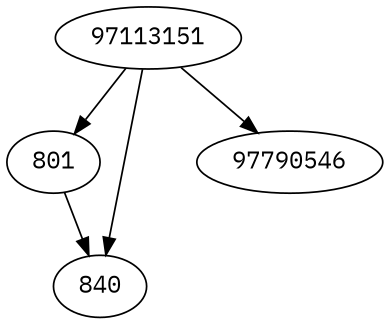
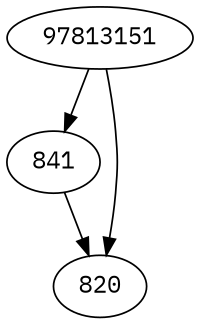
node "97113151": label "97113151" -> "97813151"
node "801": label "801" -> "841"
node "97790546": removed
node "840": label "840" -> "820"
